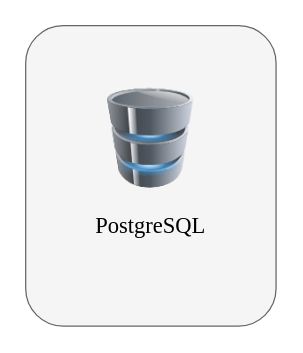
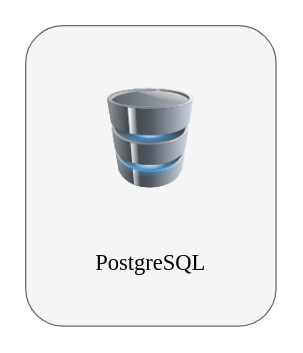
node "PostgreSQL": moved (151, 226) -> (151, 263)
